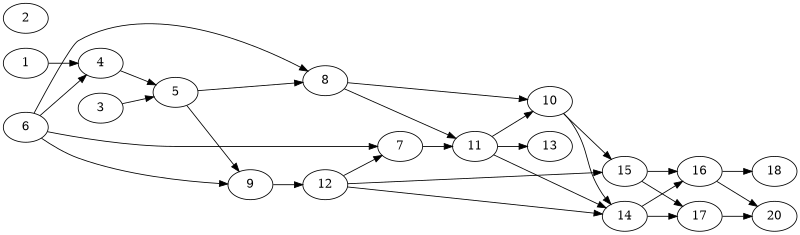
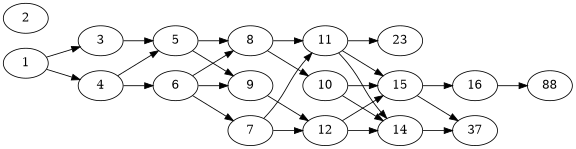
edge "1" -> "3": added
edge "6" -> "4": reversed
edge "11" -> "10": now "11" -> "15"
node "13": label "13" -> "23"
edge "12" -> "7": reversed
node "18": label "18" -> "88"
edge "14" -> "16": removed
node "17": label "17" -> "37"
node "20": removed
